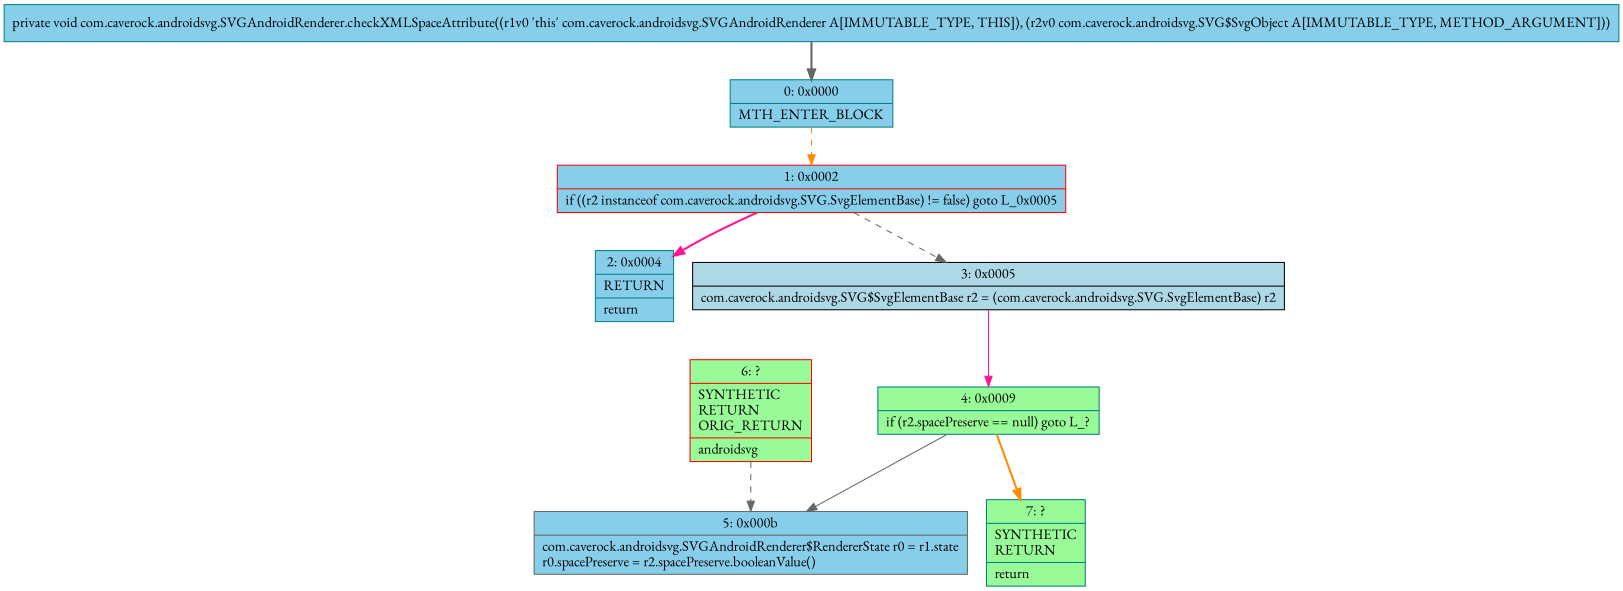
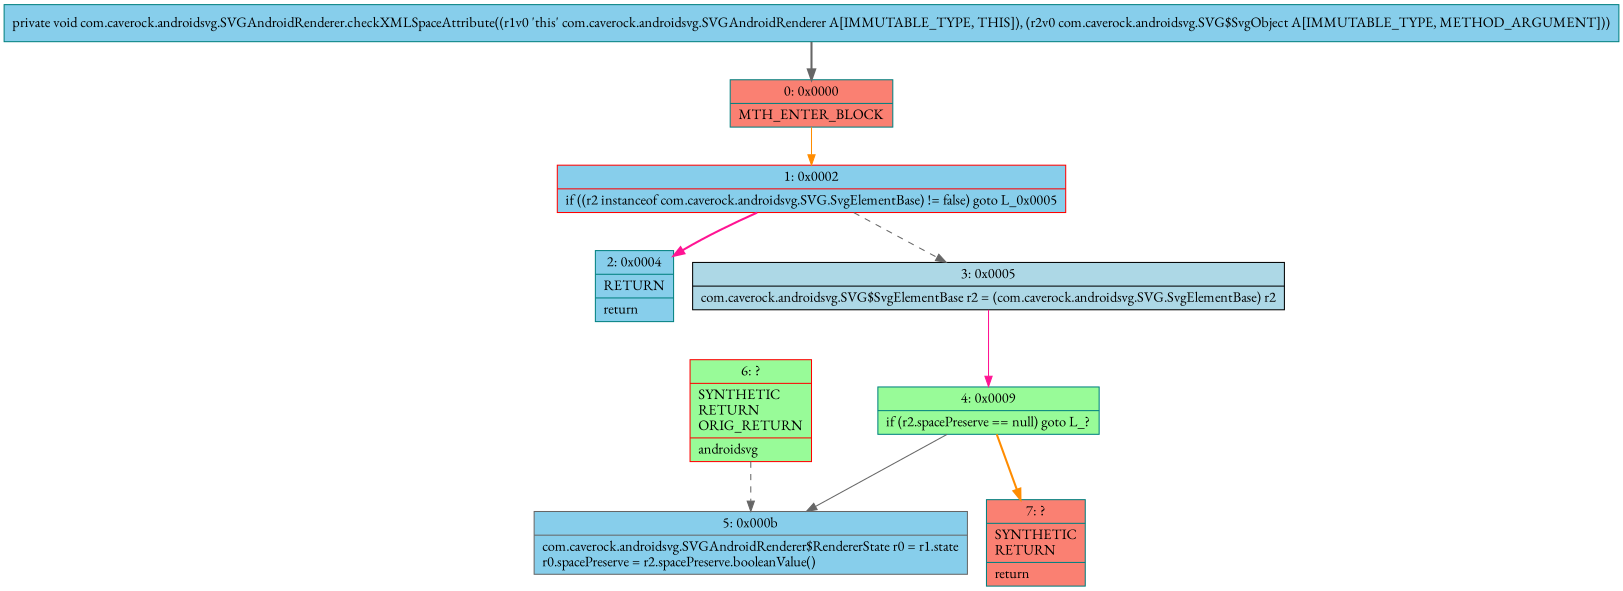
node "0: 0x0000": fillcolor skyblue -> salmon
edge "0: 0x0000" -> "1: 0x0002": style dashed -> solid
node "7: ?": fillcolor palegreen -> salmon
